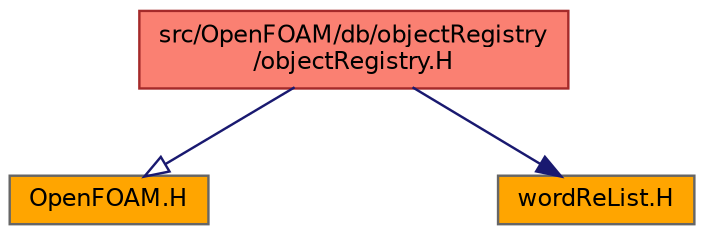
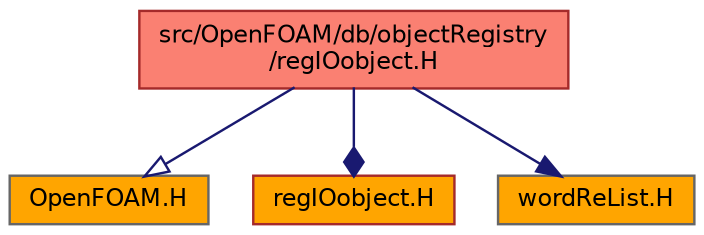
node "src/OpenFOAM/db/objectRegistry /objectRegistry.H": label "src/OpenFOAM/db/objectRegistry /objectRegistry.H" -> "src/OpenFOAM/db/objectRegistry /regIOobject.H"
node "regIOobject.H": added
